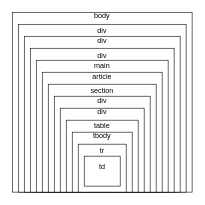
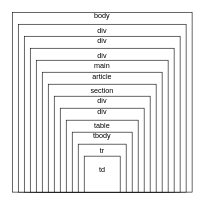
node "td": size 36x30 -> 36x36
